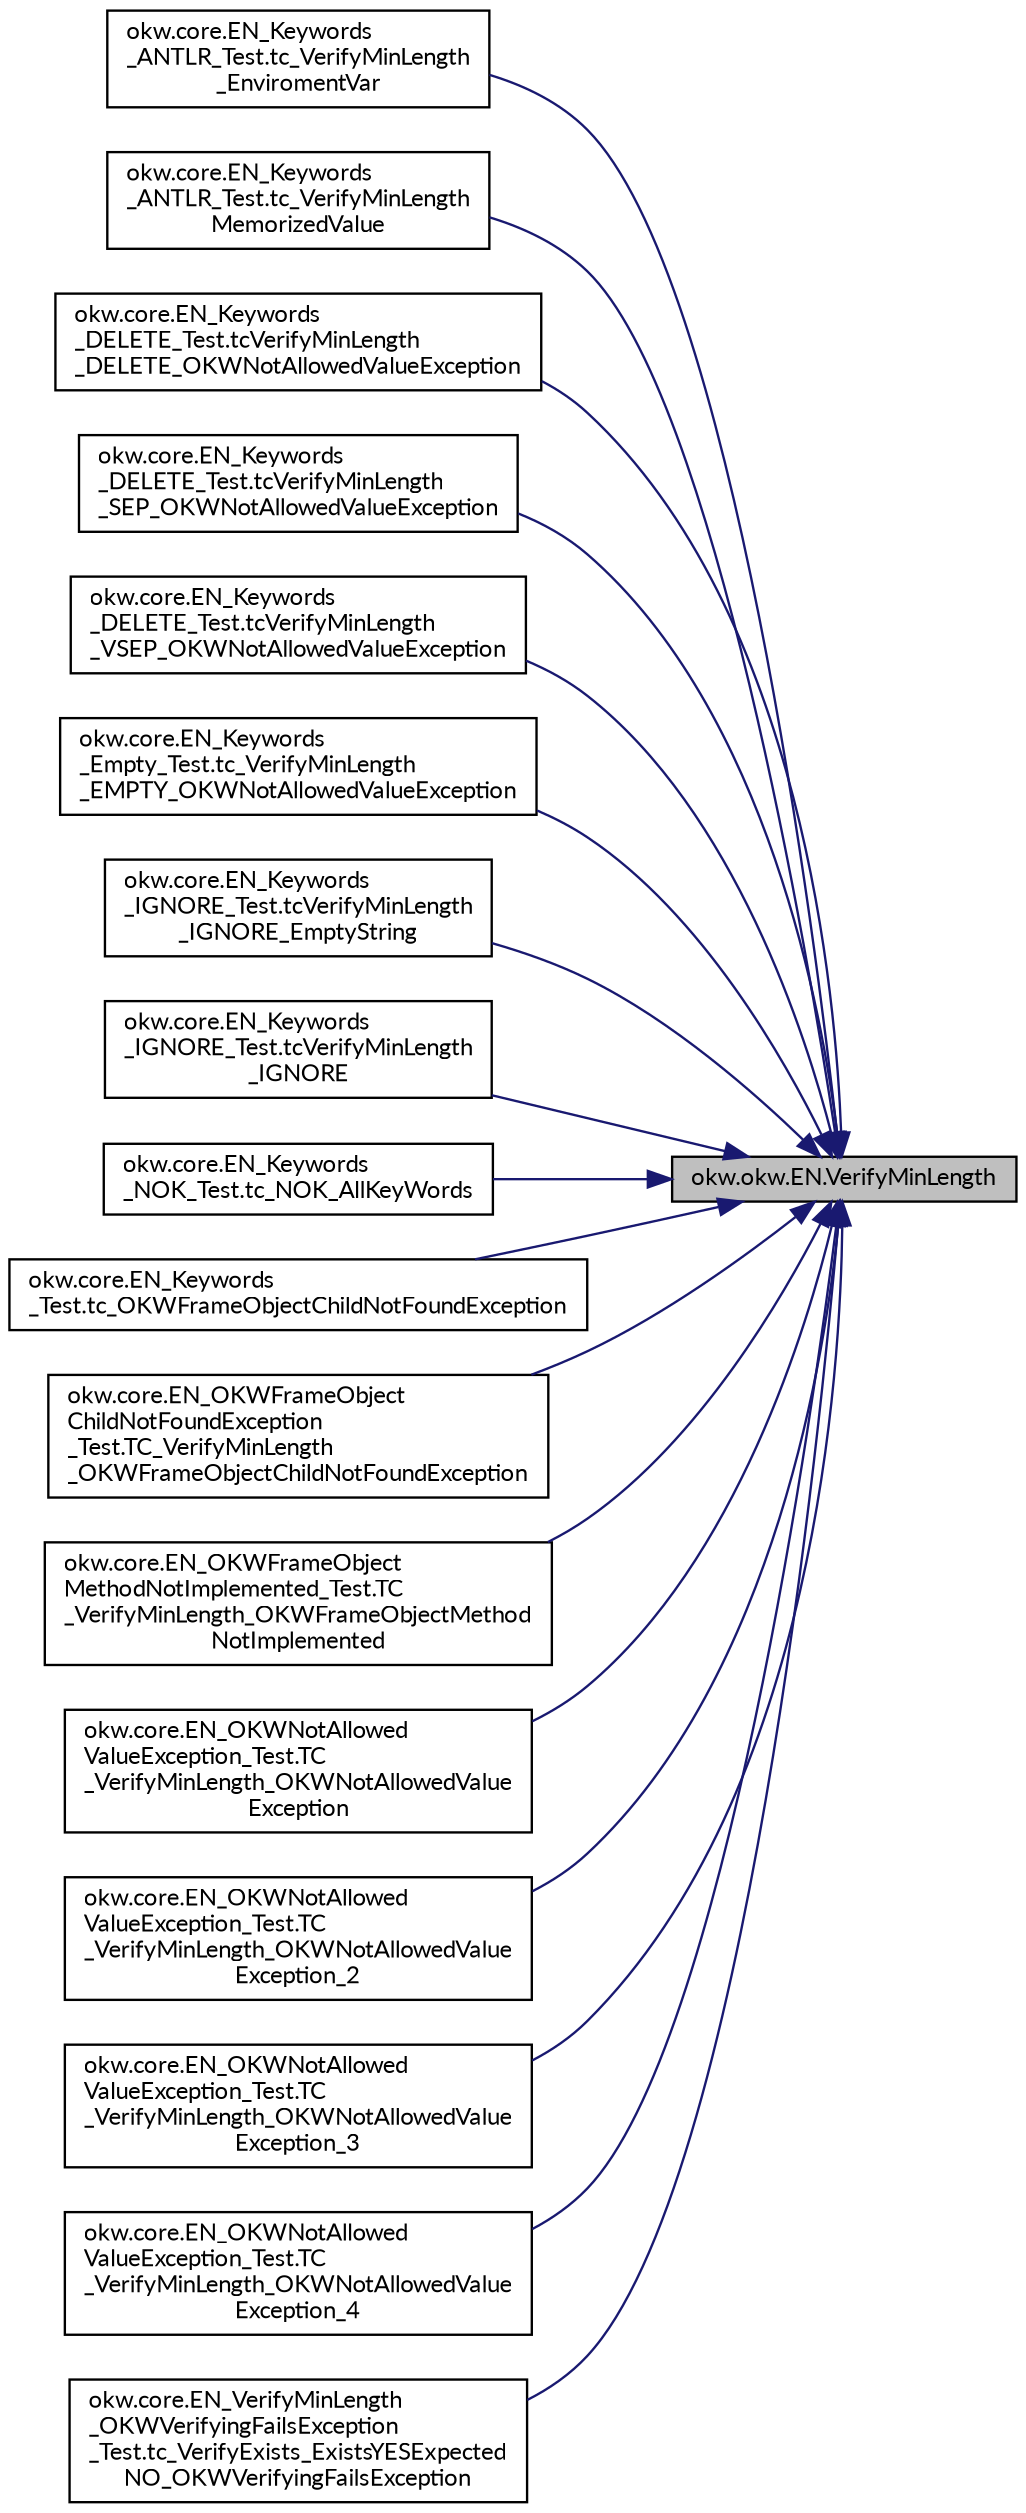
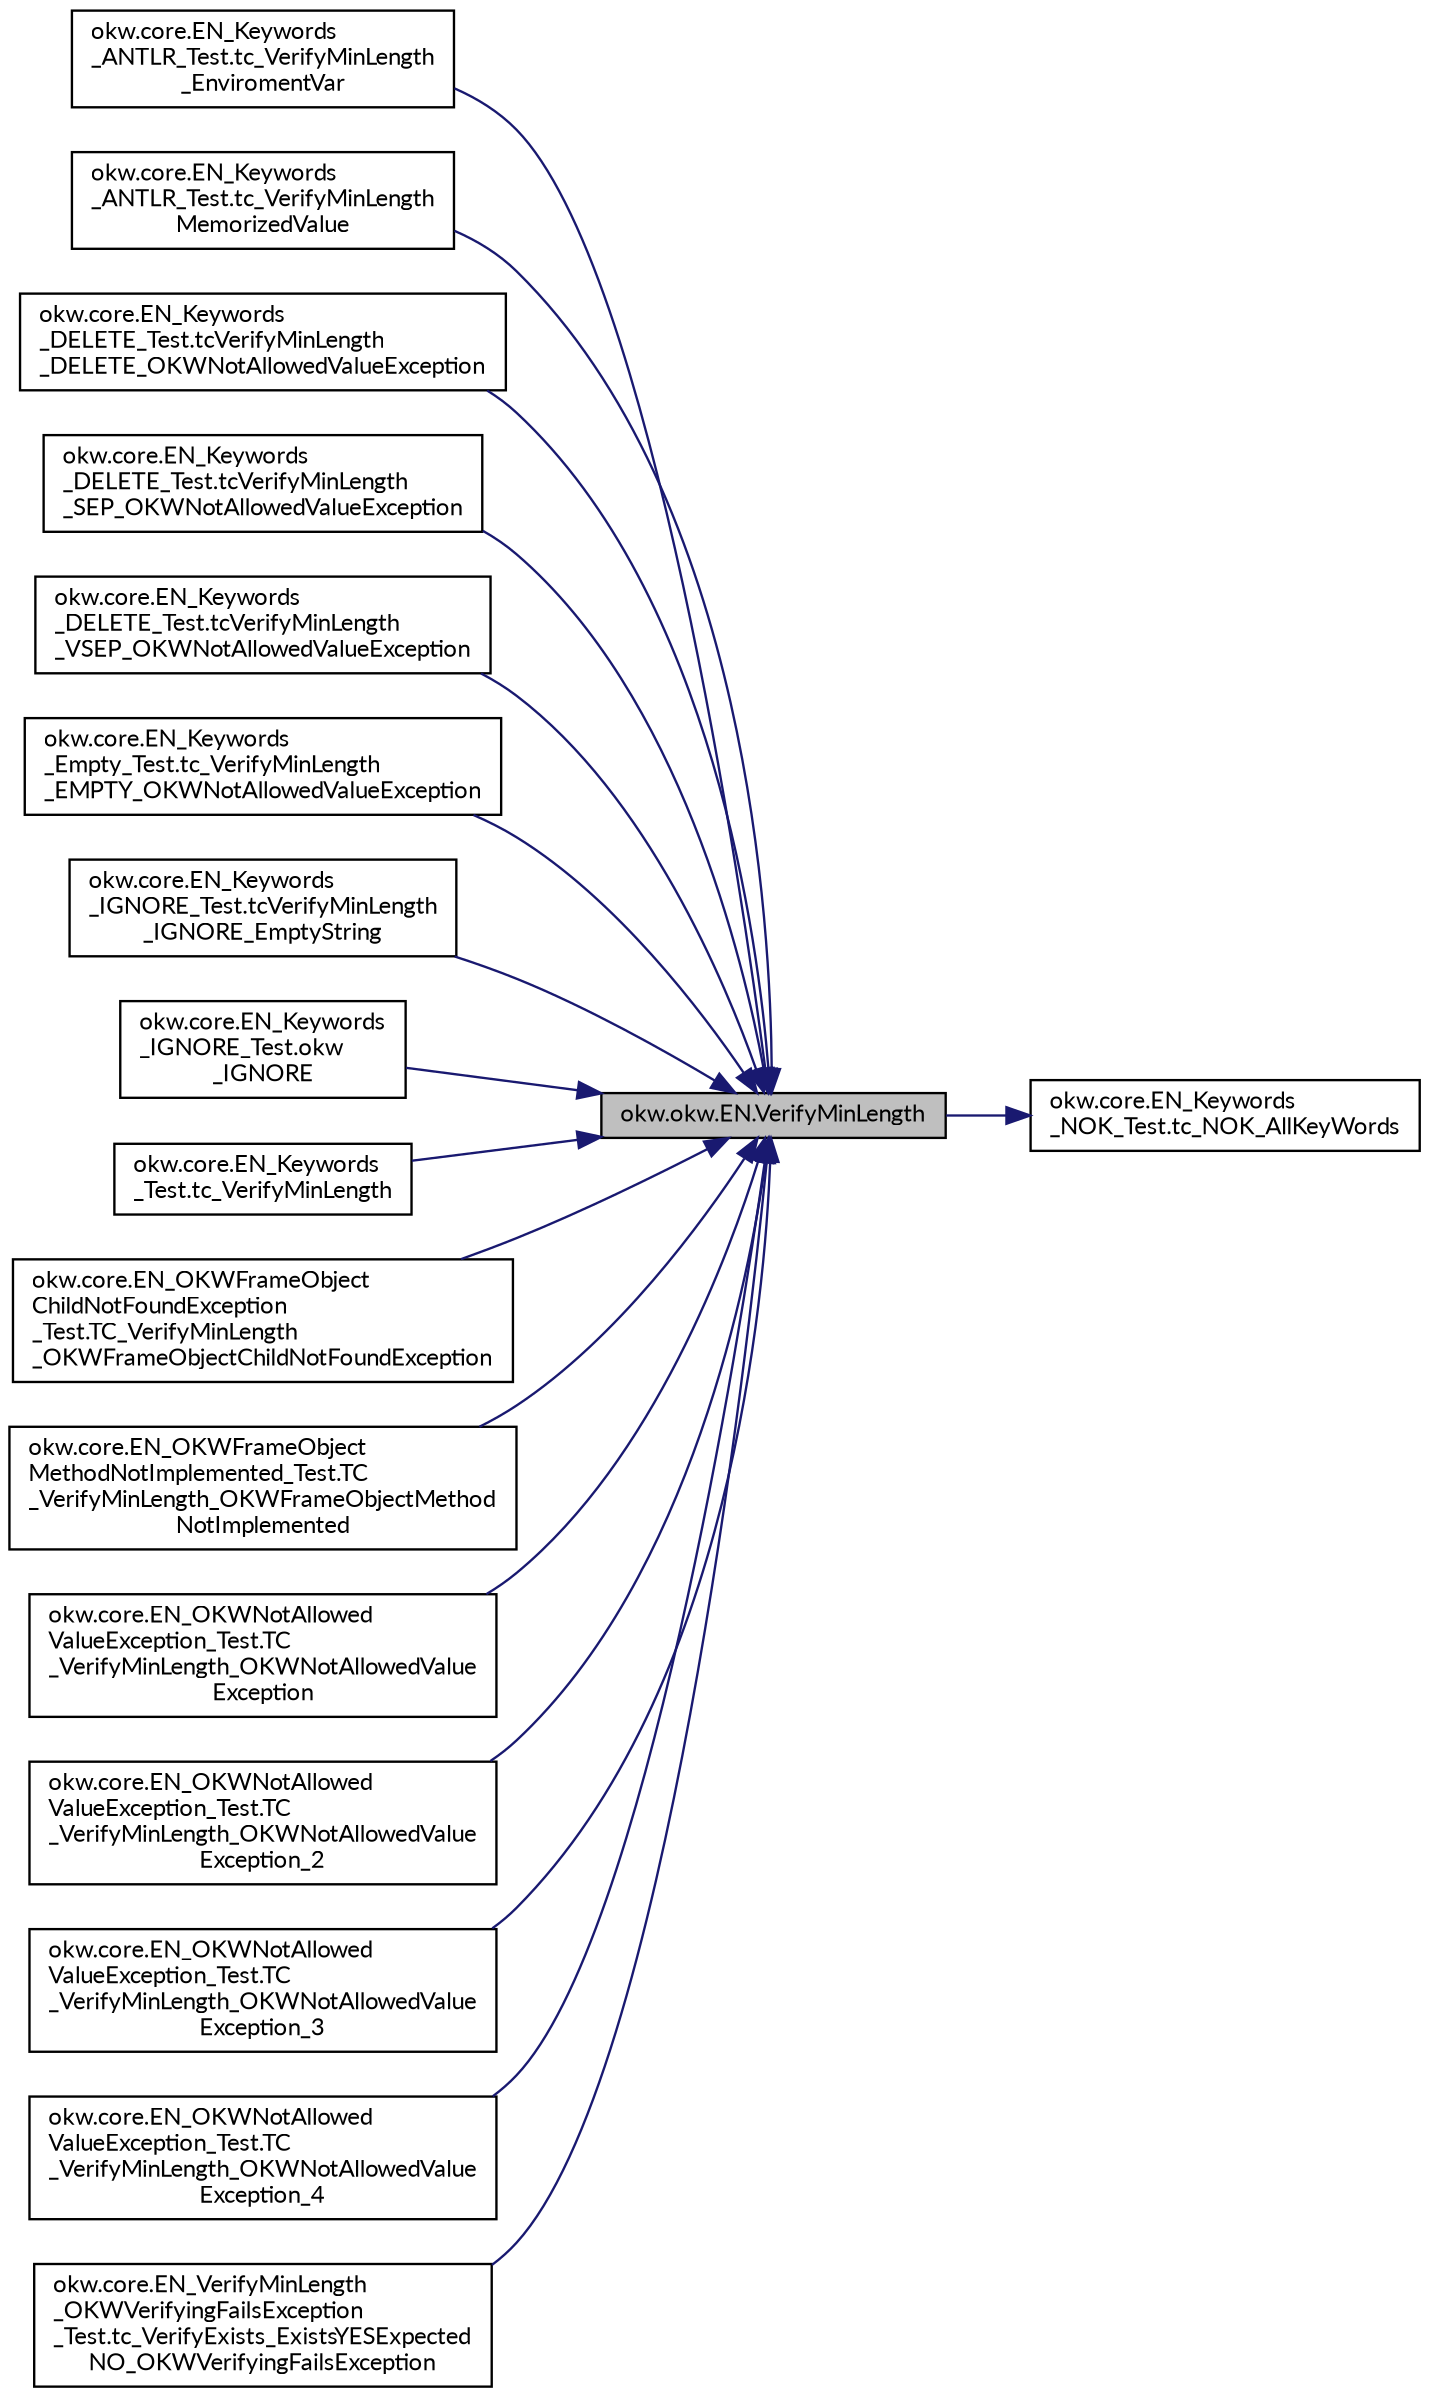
node "okw.core.EN_Keywords _IGNORE_Test.tcVerifyMinLength _IGNORE": label "okw.core.EN_Keywords _IGNORE_Test.tcVerifyMinLength _IGNORE" -> "okw.core.EN_Keywords _IGNORE_Test.okw _IGNORE"
edge "okw.core.EN_Keywords _NOK_Test.tc_NOK_AllKeyWords" -> "okw.okw.EN.VerifyMinLength": reversed
node "okw.core.EN_Keywords _Test.tc_OKWFrameObjectChildNotFoundException": label "okw.core.EN_Keywords _Test.tc_OKWFrameObjectChildNotFoundException" -> "okw.core.EN_Keywords _Test.tc_VerifyMinLength"
